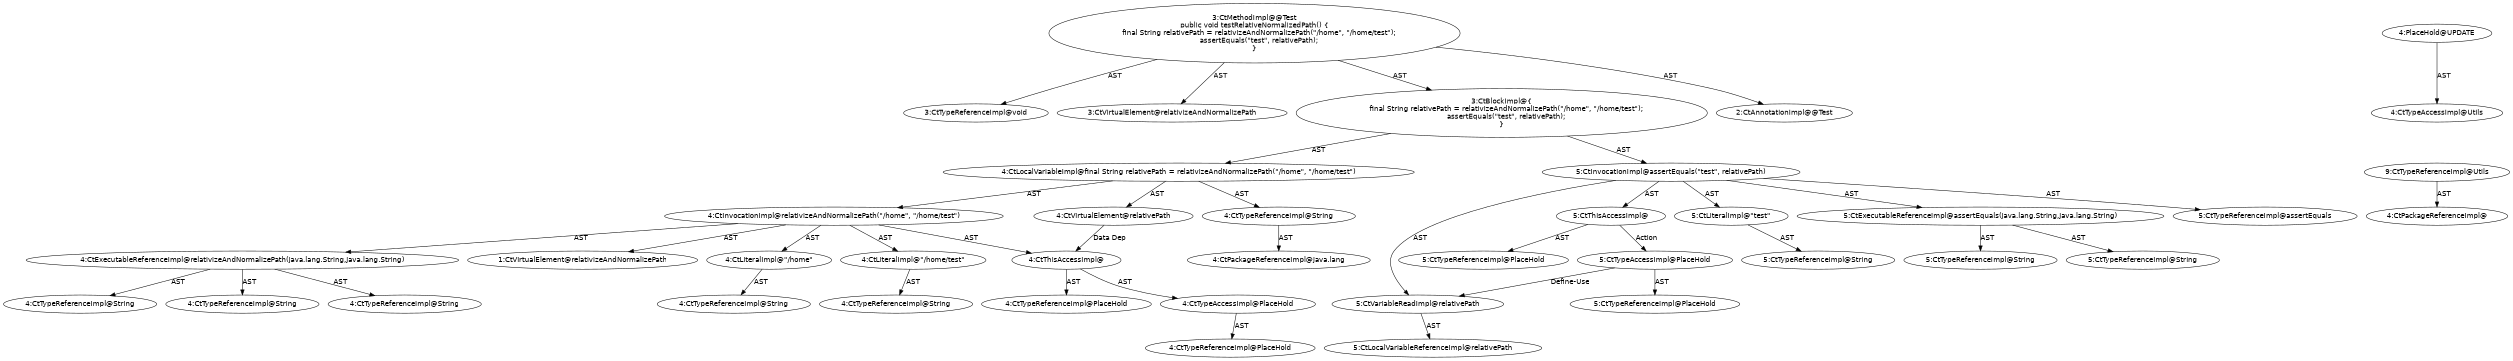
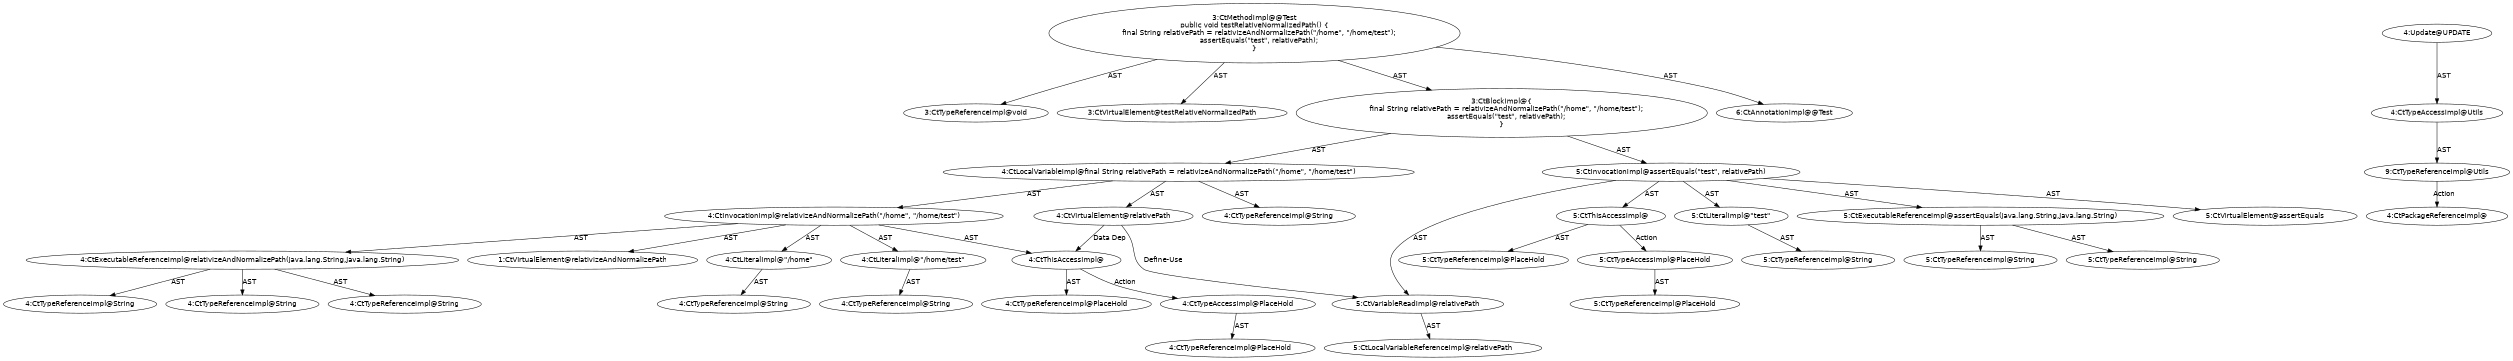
node "4:PlaceHold@UPDATE": label "4:PlaceHold@UPDATE" -> "4:Update@UPDATE"
node "3:CtVirtualElement@relativizeAndNormalizePath": label "3:CtVirtualElement@relativizeAndNormalizePath" -> "3:CtVirtualElement@testRelativeNormalizedPath"
node "2:CtAnnotationImpl@@Test": label "2:CtAnnotationImpl@@Test" -> "6:CtAnnotationImpl@@Test"
edge "4:CtTypeAccessImpl@Utils" -> "9:CtTypeReferenceImpl@Utils": added, label "AST"
edge "9:CtTypeReferenceImpl@Utils" -> "4:CtPackageReferenceImpl@": label "AST" -> "Action"
node "5:CtTypeReferenceImpl@assertEquals": label "5:CtTypeReferenceImpl@assertEquals" -> "5:CtVirtualElement@assertEquals"
node "4:CtPackageReferenceImpl@java.lang": removed
edge "4:CtThisAccessImpl@" -> "4:CtTypeAccessImpl@PlaceHold": label "AST" -> "Action"
edge "5:CtTypeAccessImpl@PlaceHold" -> "5:CtVariableReadImpl@relativePath": now "4:CtVirtualElement@relativePath" -> "5:CtVariableReadImpl@relativePath"
